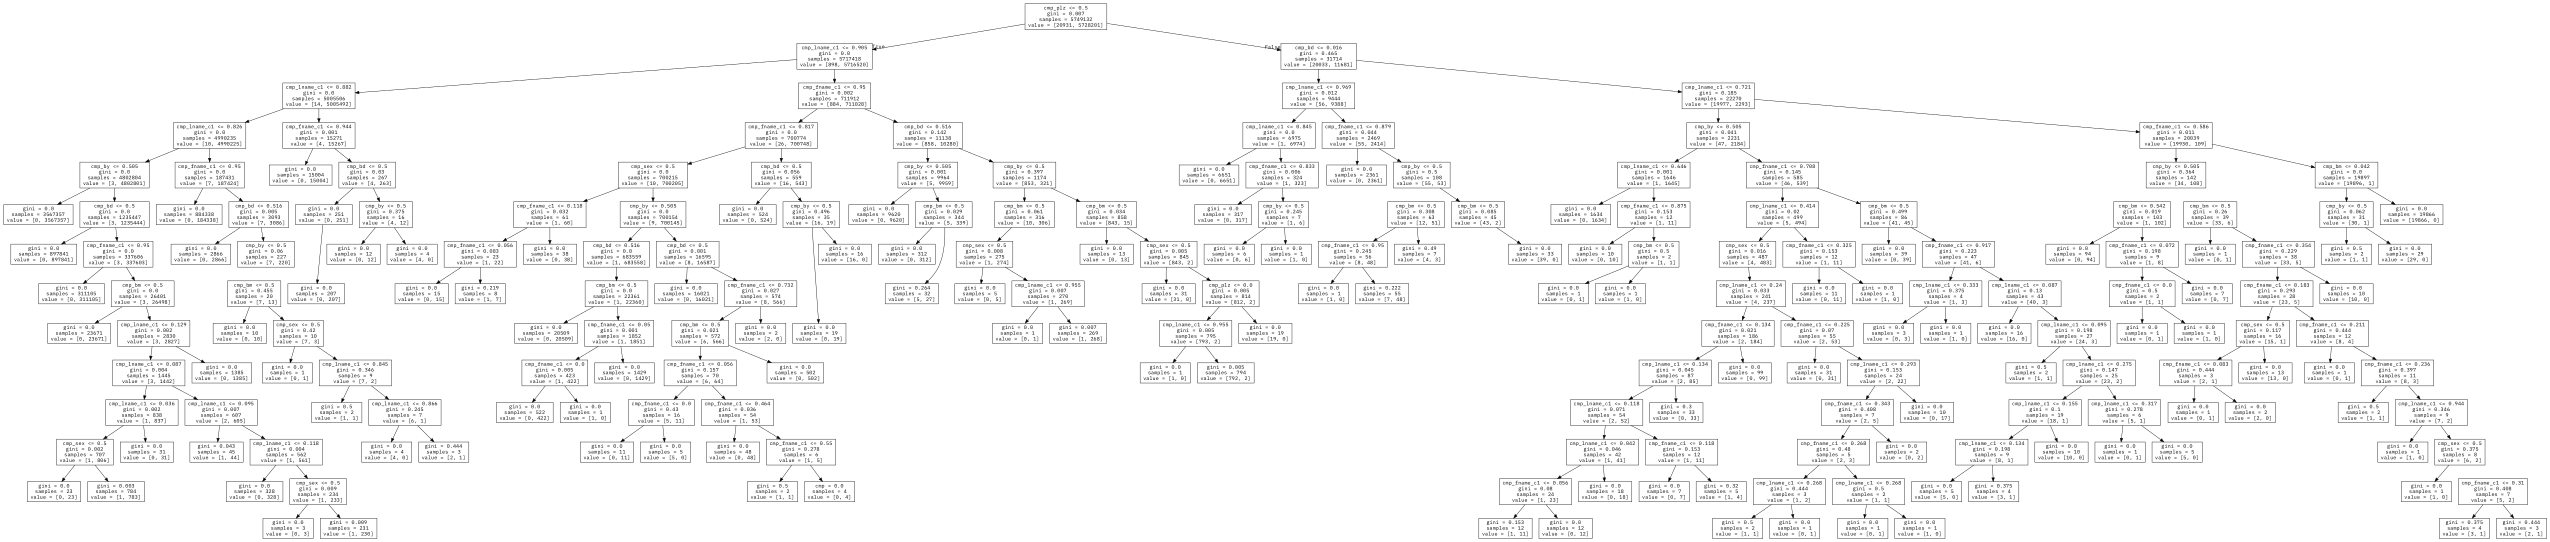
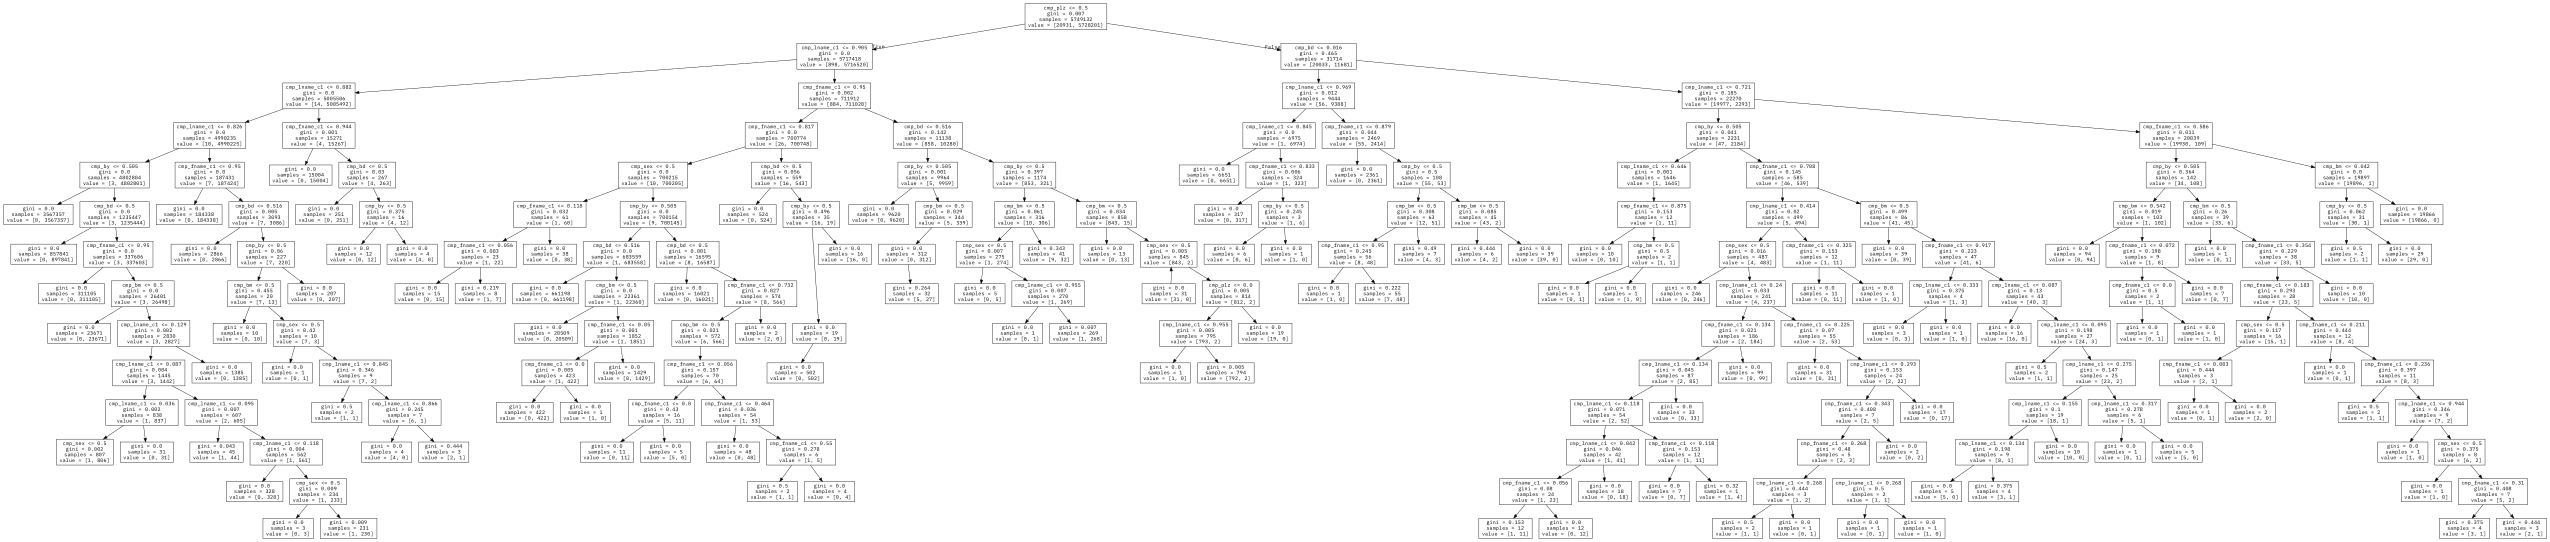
edge "cmp_by <= 0.5 gini = 0.5 samples = 108 value = [55, 53]" -> "cmp_bm <= 0.5 gini = 0.308 samples = 63 value = [12, 51]": added
edge "cmp_by <= 0.505 gini = 0.364 samples = 142 value = [34, 108]" -> "cmp_bm <= 0.542 gini = 0.019 samples = 103 value = [1, 102]": added
edge "cmp_by <= 0.505 gini = 0.364 samples = 142 value = [34, 108]" -> "cmp_bm <= 0.5 gini = 0.26 samples = 39 value = [33, 6]": added
node "gini = 0.0 samples = 884338 value = [0, 184338]": label "gini = 0.0 samples = 884338 value = [0, 184338]" -> "gini = 0.0 samples = 184338 value = [0, 184338]"
node "cmp_by <= 0.5 gini = 0.245 samples = 7 value = [1, 6]": label "cmp_by <= 0.5 gini = 0.245 samples = 7 value = [1, 6]" -> "cmp_by <= 0.5 gini = 0.245 samples = 3 value = [1, 6]"
node "gini = 0.0 samples = 1634 value = [0, 1634]": removed
edge "gini = 0.0 samples = 251 value = [0, 251]" -> "gini = 0.0 samples = 207 value = [0, 207]": now "cmp_by <= 0.5 gini = 0.06 samples = 227 value = [7, 220]" -> "gini = 0.0 samples = 207 value = [0, 207]"
node "gini = 0.0 samples = 897841 value = [0, 897841]": label "gini = 0.0 samples = 897841 value = [0, 897841]" -> "gini = 0.0 samples = 857841 value = [0, 897841]"
node "cmp_sex <= 0.5 gini = 0.008 samples = 275 value = [1, 274]": label "cmp_sex <= 0.5 gini = 0.008 samples = 275 value = [1, 274]" -> "cmp_sex <= 0.5 gini = 0.007 samples = 275 value = [1, 274]"
node "gini = 0.343 samples = 41 value = [9, 32]": added
node "gini = 0.444 samples = 6 value = [4, 2]": added
node "gini = 0.0 samples = 33 value = [39, 0]": label "gini = 0.0 samples = 33 value = [39, 0]" -> "gini = 0.0 samples = 39 value = [39, 0]"
edge "cmp_bm <= 0.5 gini = 0.029 samples = 344 value = [5, 339]" -> "gini = 0.264 samples = 32 value = [5, 27]": now "gini = 0.0 samples = 312 value = [0, 312]" -> "gini = 0.264 samples = 32 value = [5, 27]"
edge "cmp_by <= 0.5 gini = 0.06 samples = 227 value = [7, 220]" -> "cmp_bm <= 0.5 gini = 0.455 samples = 20 value = [7, 13]": added
edge "cmp_sex <= 0.5 gini = 0.005 samples = 845 value = [843, 2]" -> "gini = 0.0 samples = 31 value = [31, 0]": reversed
node "gini = 0.0 samples = 661198 value = [0, 661198]": added
node "gini = 0.0 samples = 246 value = [0, 246]": added
edge "cmp_bm <= 0.5 gini = 0.021 samples = 572 value = [6, 566]" -> "gini = 0.0 samples = 502 value = [0, 502]": now "gini = 0.0 samples = 19 value = [0, 19]" -> "gini = 0.0 samples = 502 value = [0, 502]"
node "gini = 0.0 samples = 13 value = [13, 0]": removed
node "gini = 0.0 samples = 522 value = [0, 422]": label "gini = 0.0 samples = 522 value = [0, 422]" -> "gini = 0.0 samples = 422 value = [0, 422]"
node "gini = 0.3 samples = 33 value = [0, 33]": label "gini = 0.3 samples = 33 value = [0, 33]" -> "gini = 0.0 samples = 33 value = [0, 33]"
node "gini = 0.0 samples = 10 value = [0, 17]": label "gini = 0.0 samples = 10 value = [0, 17]" -> "gini = 0.0 samples = 17 value = [0, 17]"
node "cmp_sex <= 0.5 gini = 0.002 samples = 707 value = [1, 806]": label "cmp_sex <= 0.5 gini = 0.002 samples = 707 value = [1, 806]" -> "cmp_sex <= 0.5 gini = 0.002 samples = 807 value = [1, 806]"
edge "cmp_fname_c1 <= 0.268 gini = 0.48 samples = 5 value = [2, 3]" -> "cmp_lname_c1 <= 0.268 gini = 0.5 samples = 2 value = [1, 1]": removed
edge "cmp_sex <= 0.5 gini = 0.375 samples = 8 value = [6, 2]" -> "cmp_fname_c1 <= 0.31 gini = 0.408 samples = 7 value = [5, 2]": added
node "gini = 0.0 samples = 23 value = [0, 23]": removed
node "gini = 0.003 samples = 784 value = [1, 783]": removed
node "cmp = 0.0 samples = 4 value = [0, 4]": label "cmp = 0.0 samples = 4 value = [0, 4]" -> "gini = 0.0 samples = 4 value = [0, 4]"
node "gini = 0.32 samples = 5 value = [1, 4]": label "gini = 0.32 samples = 5 value = [1, 4]" -> "gini = 0.32 samples = 1 value = [1, 4]"
